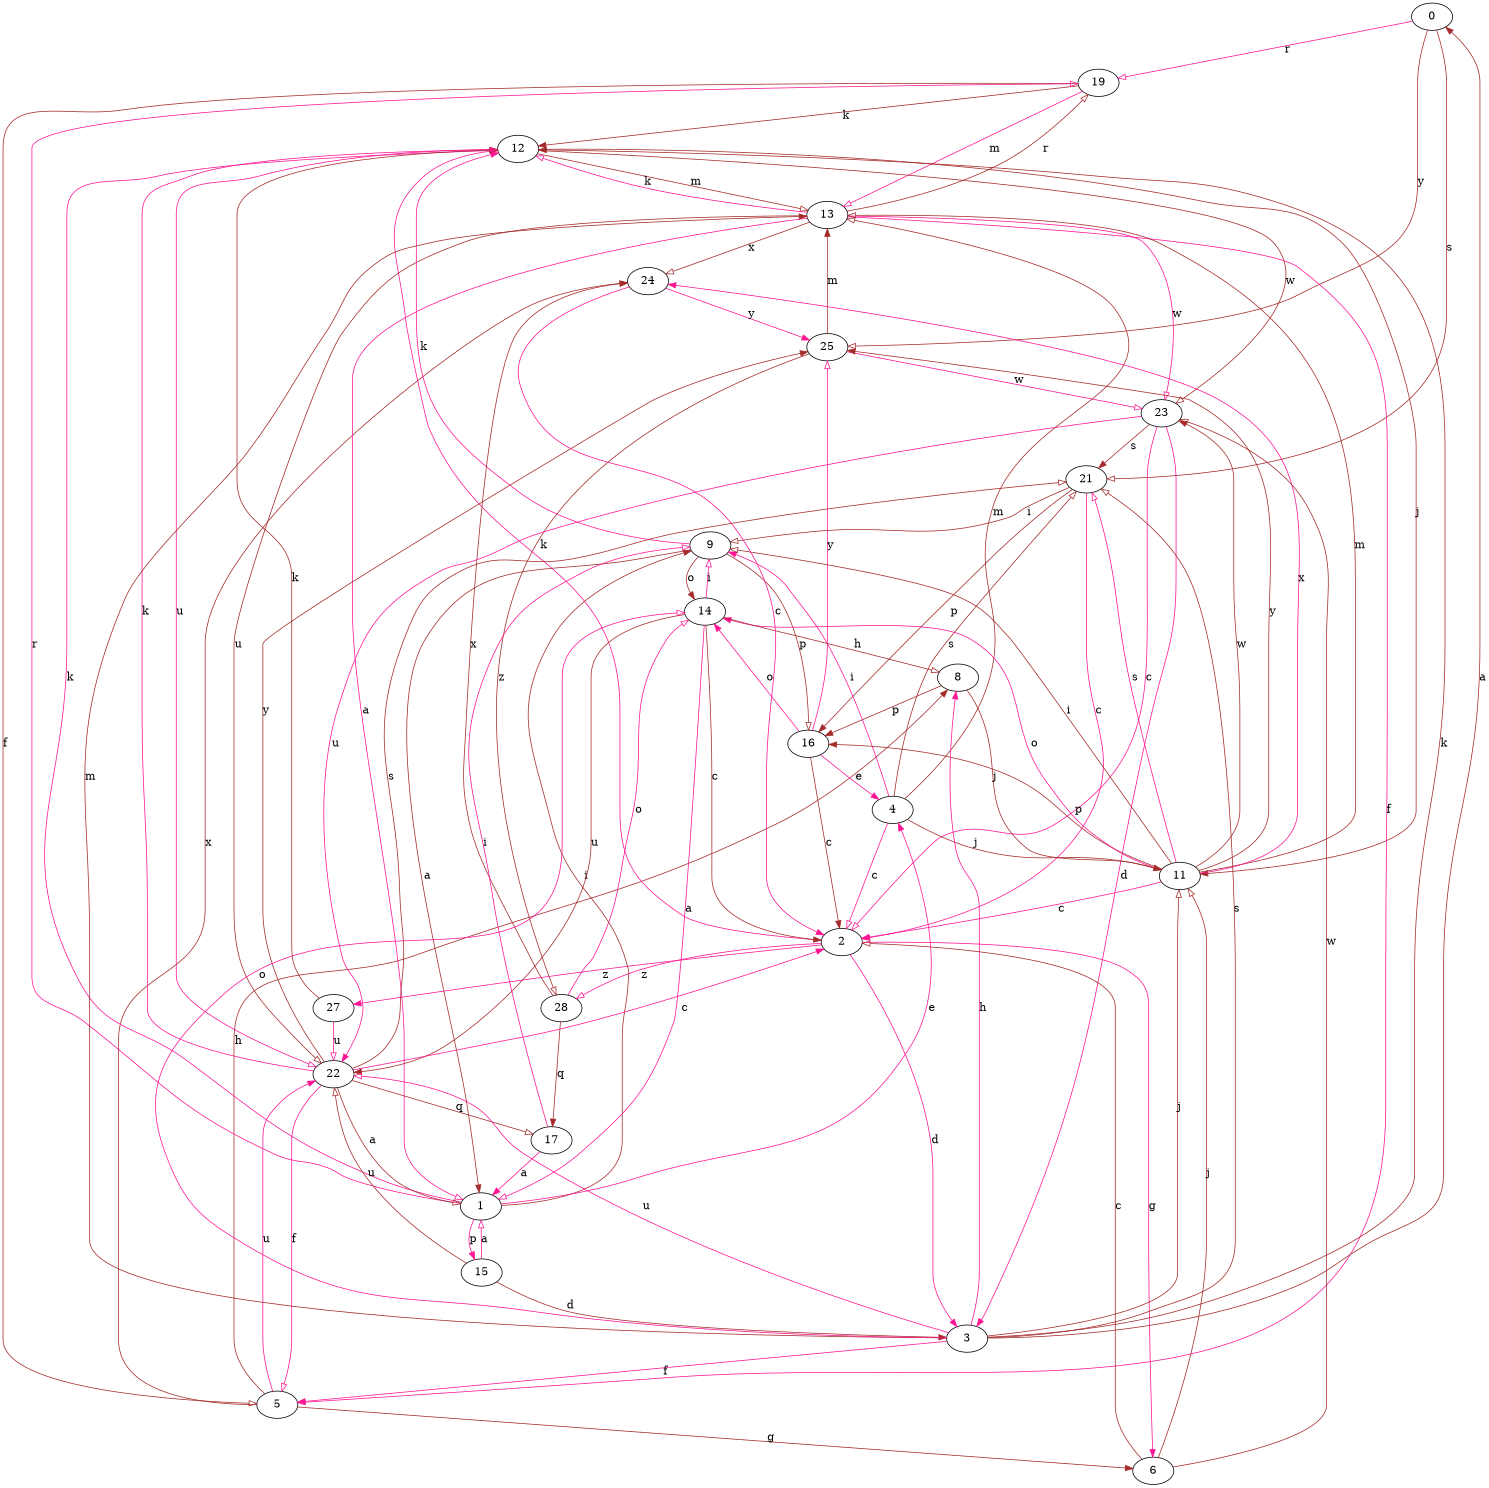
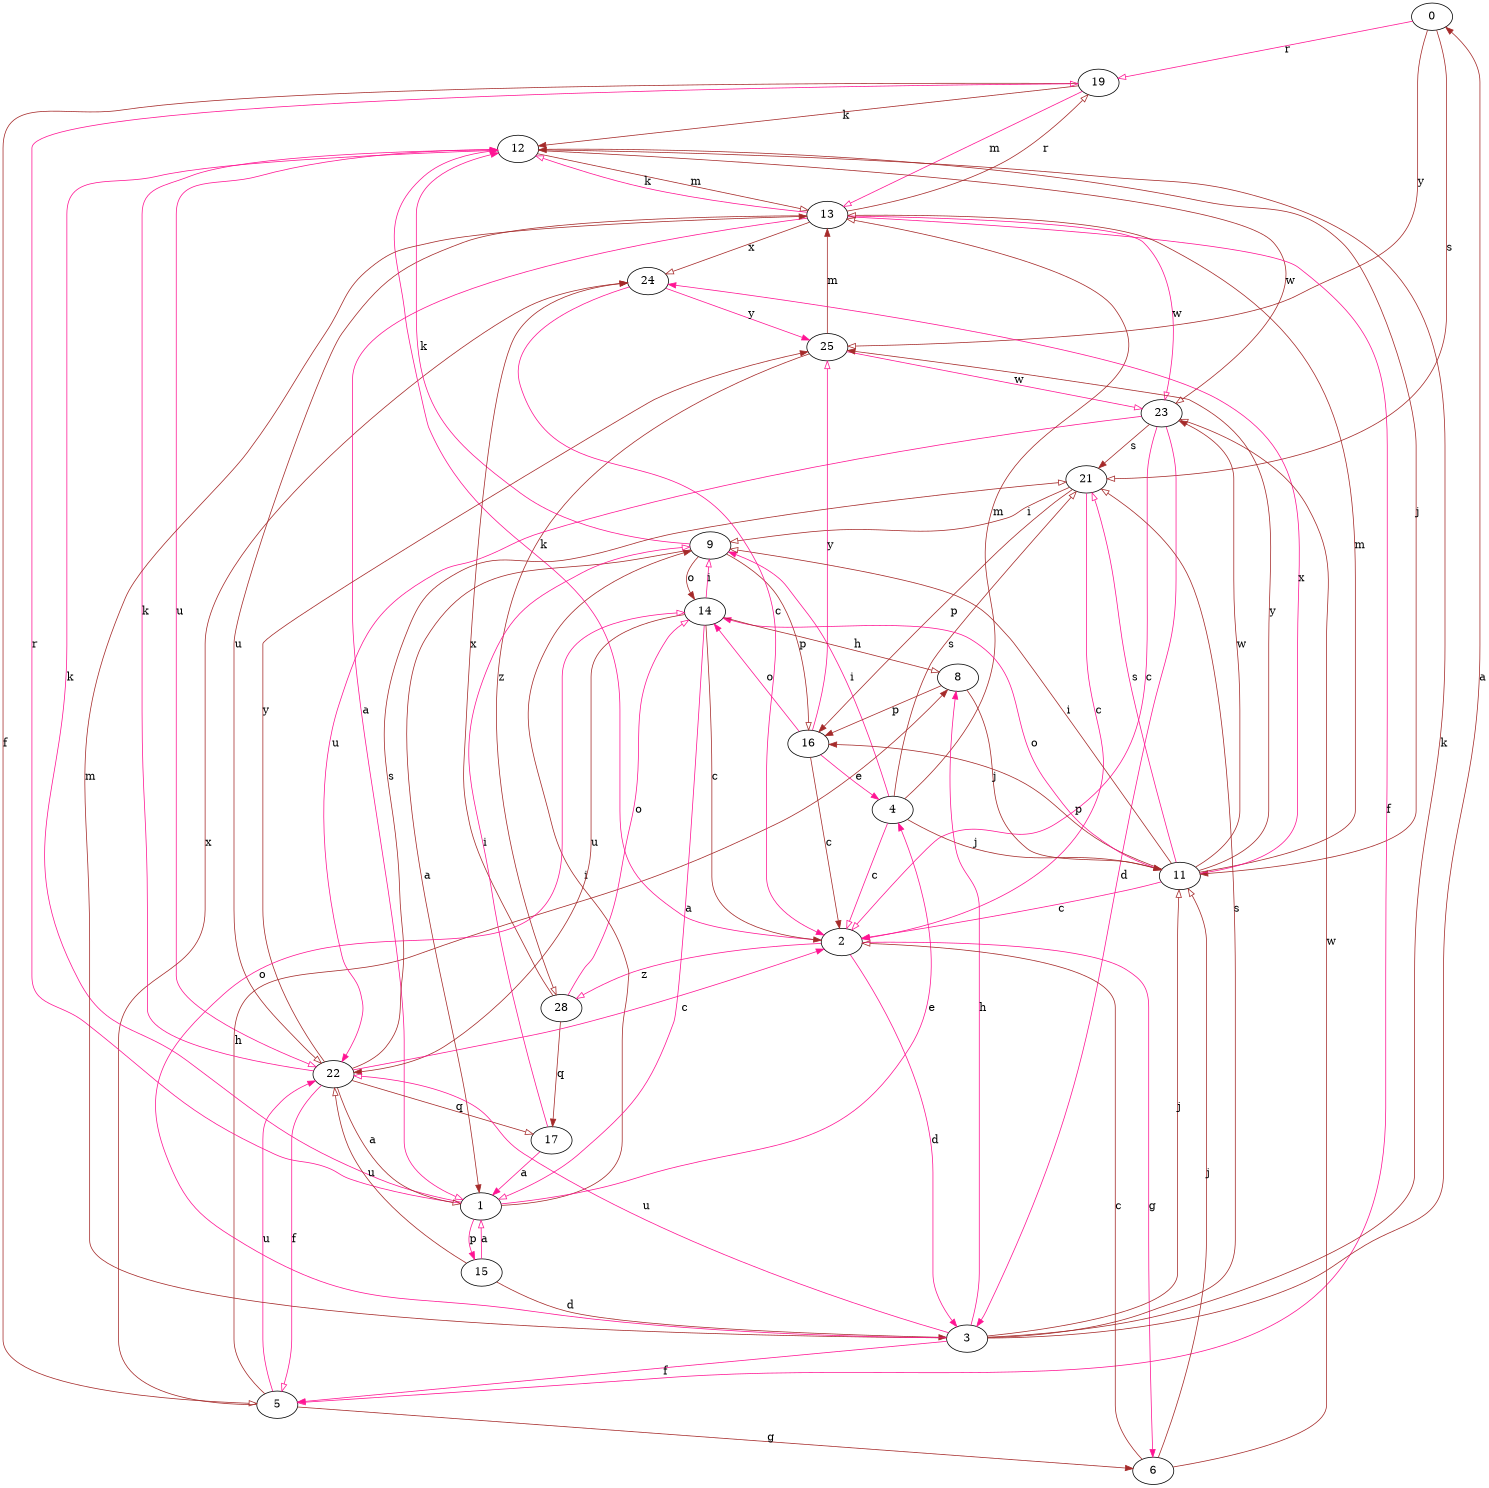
node "27": removed
